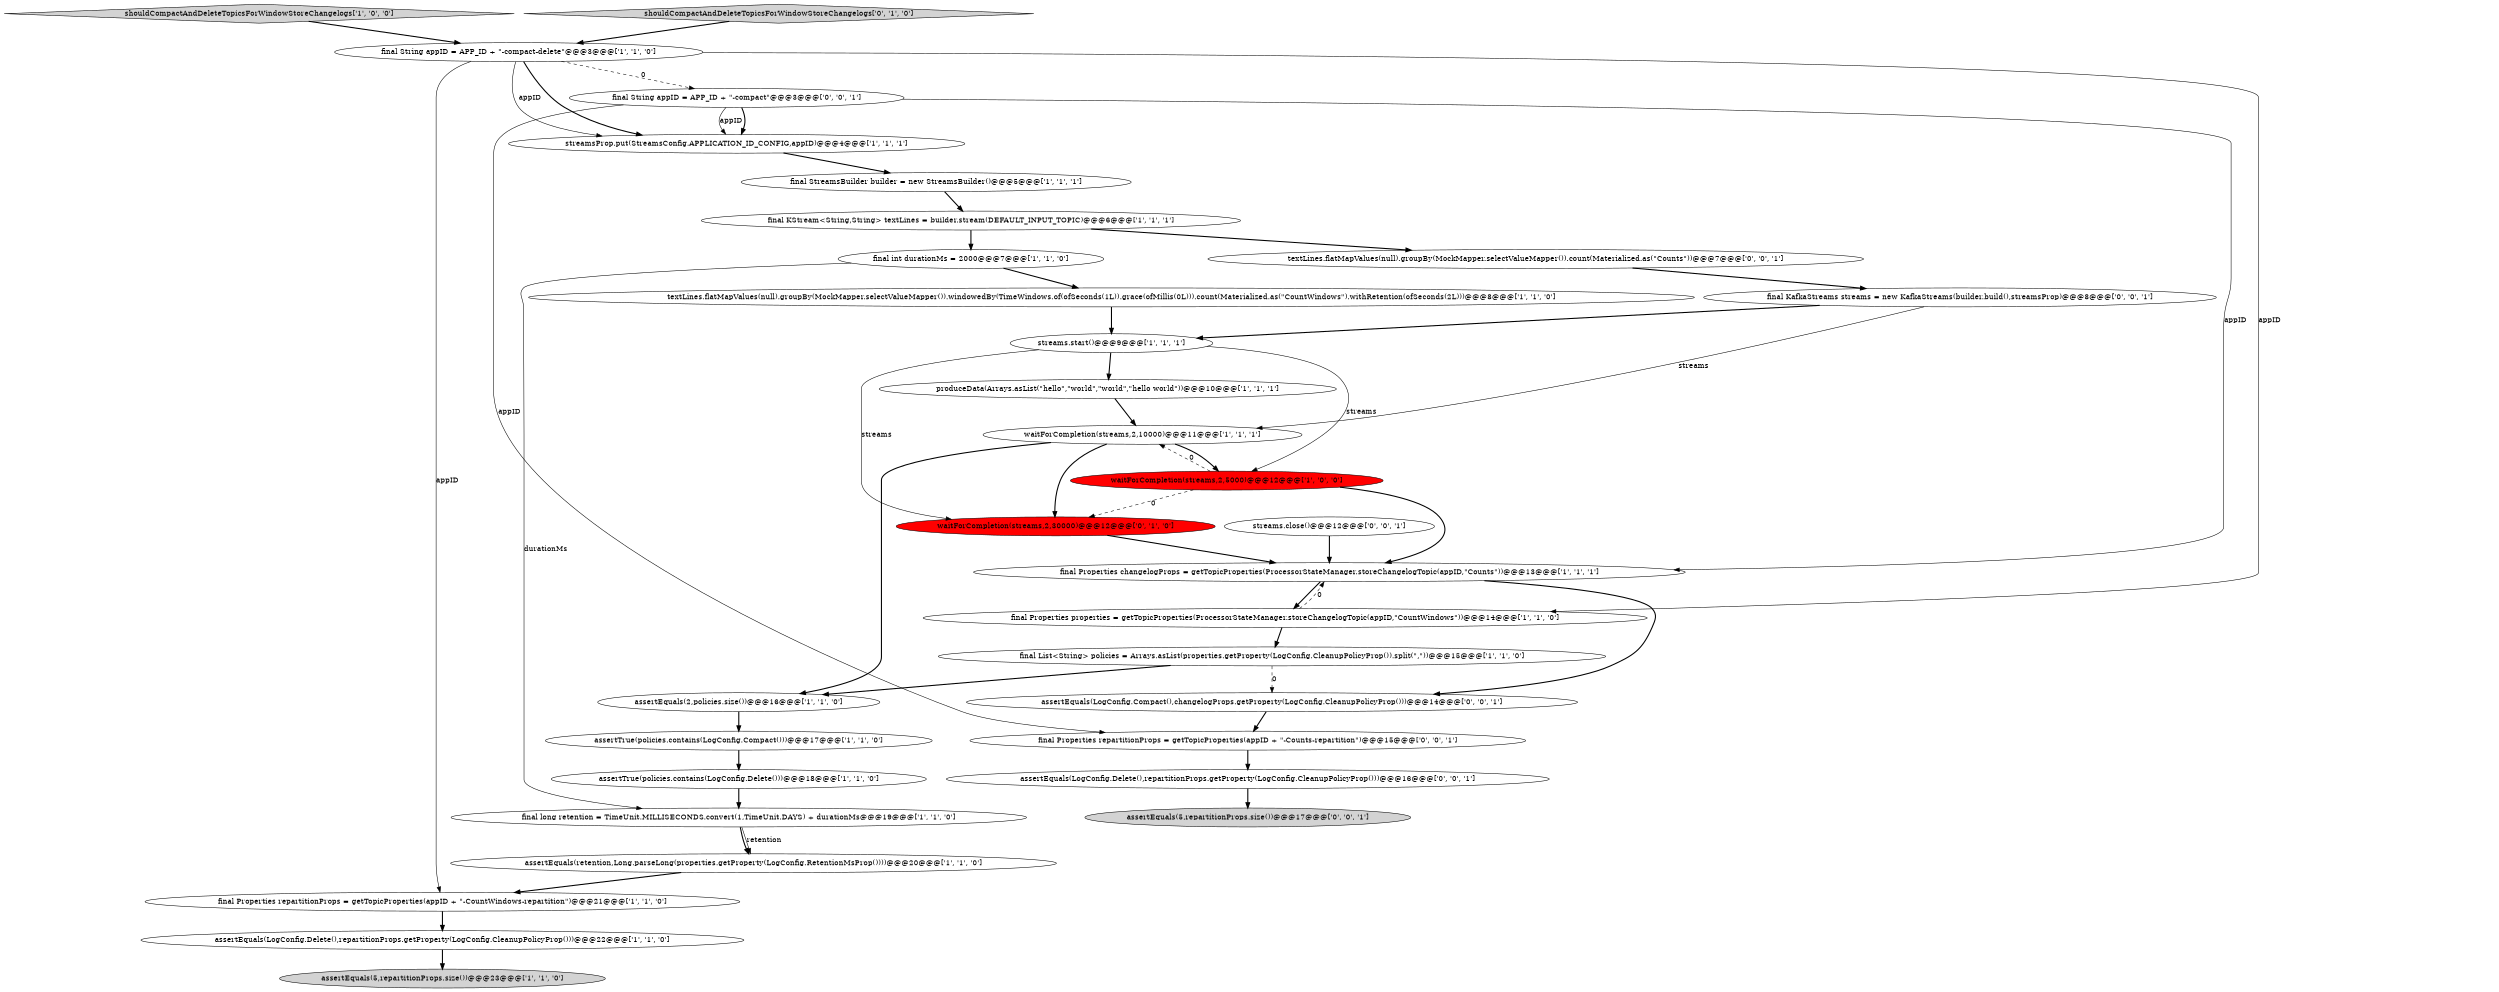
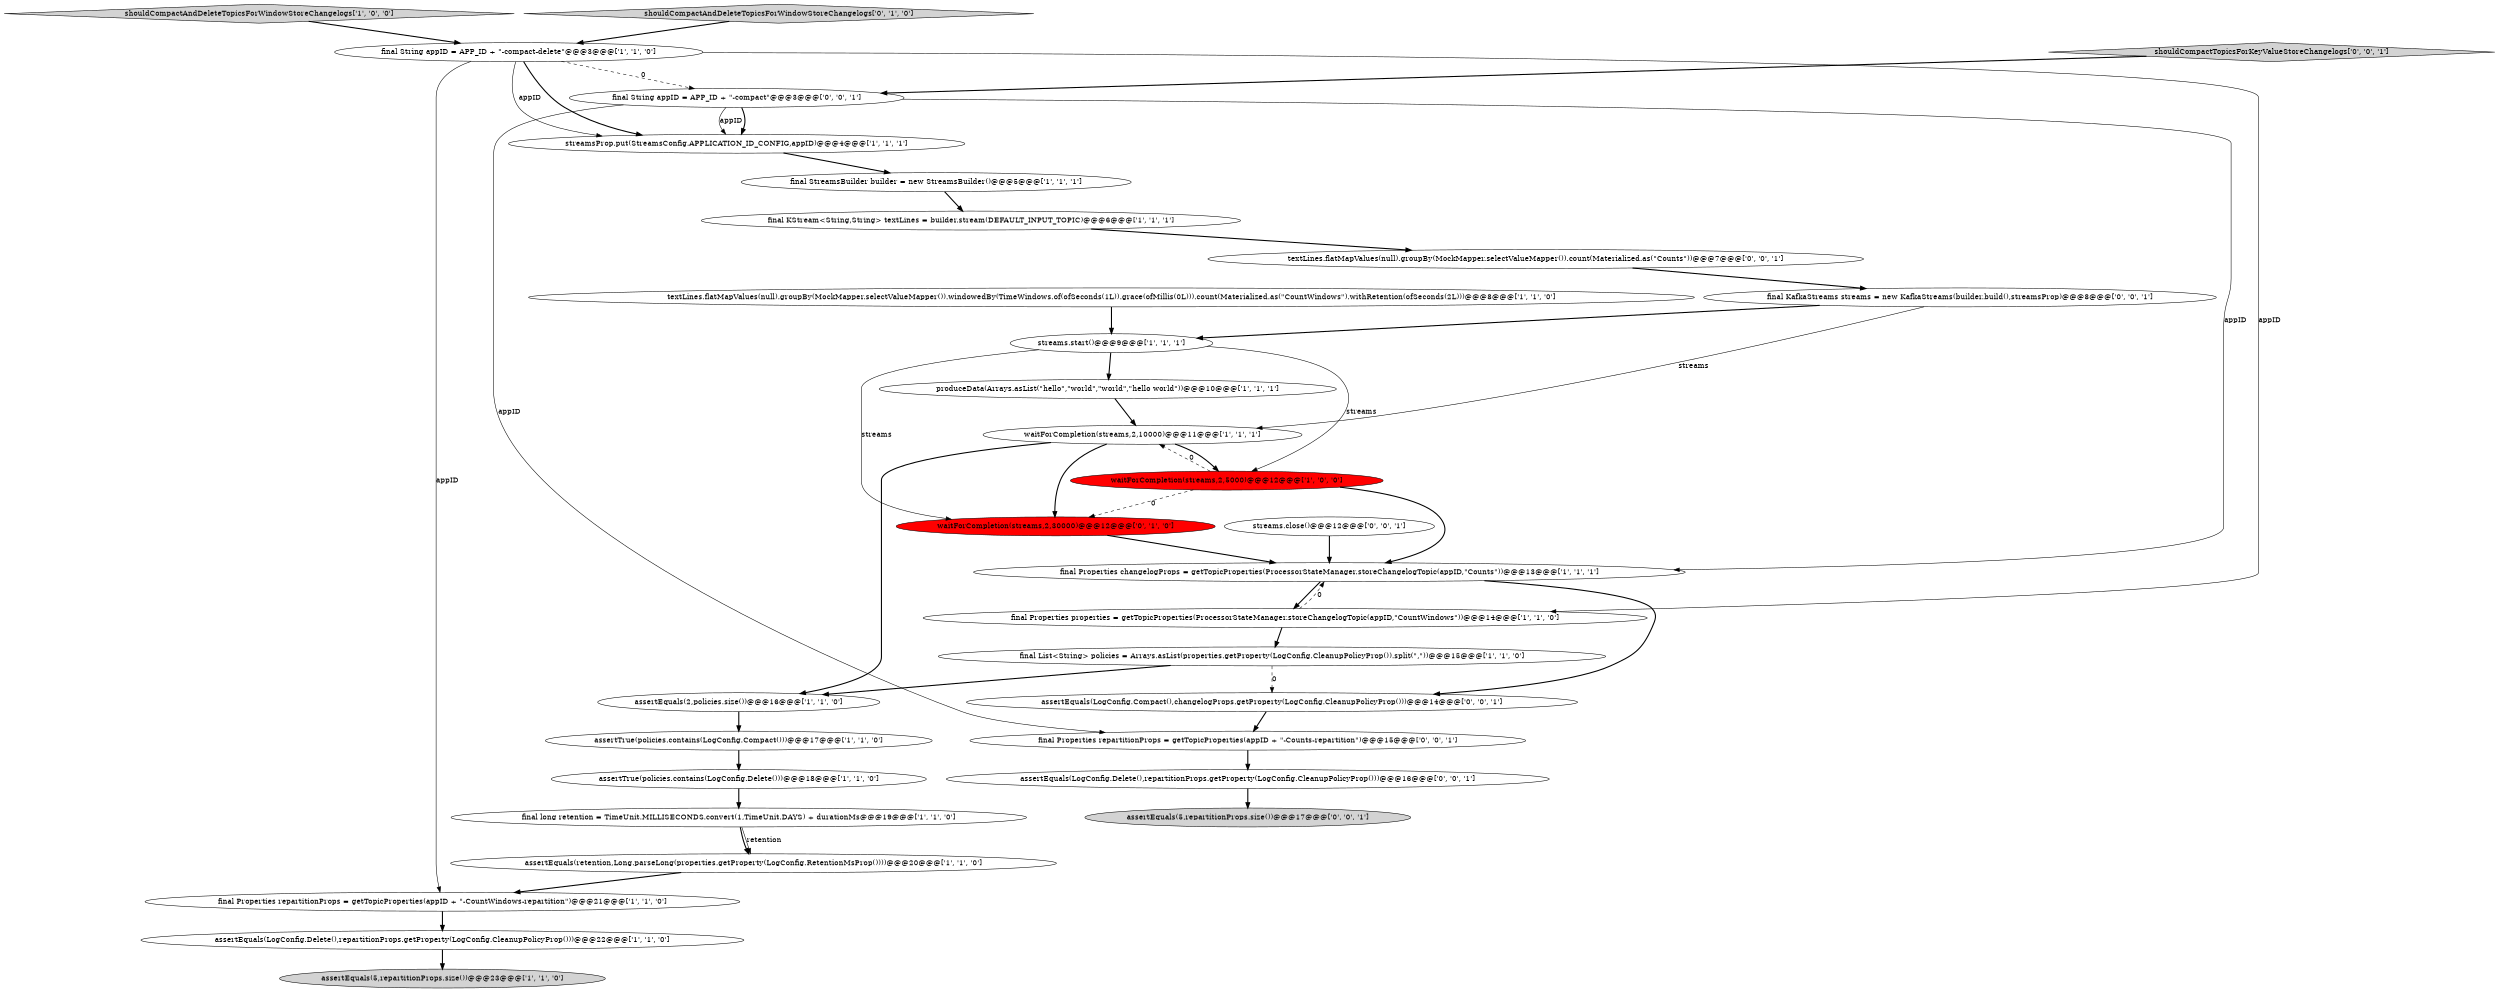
node "shouldCompactTopicsForKeyValueStoreChangelogs['0', '0', '1']": added
node "final int durationMs = 2000@@@7@@@['1', '1', '0']": removed
